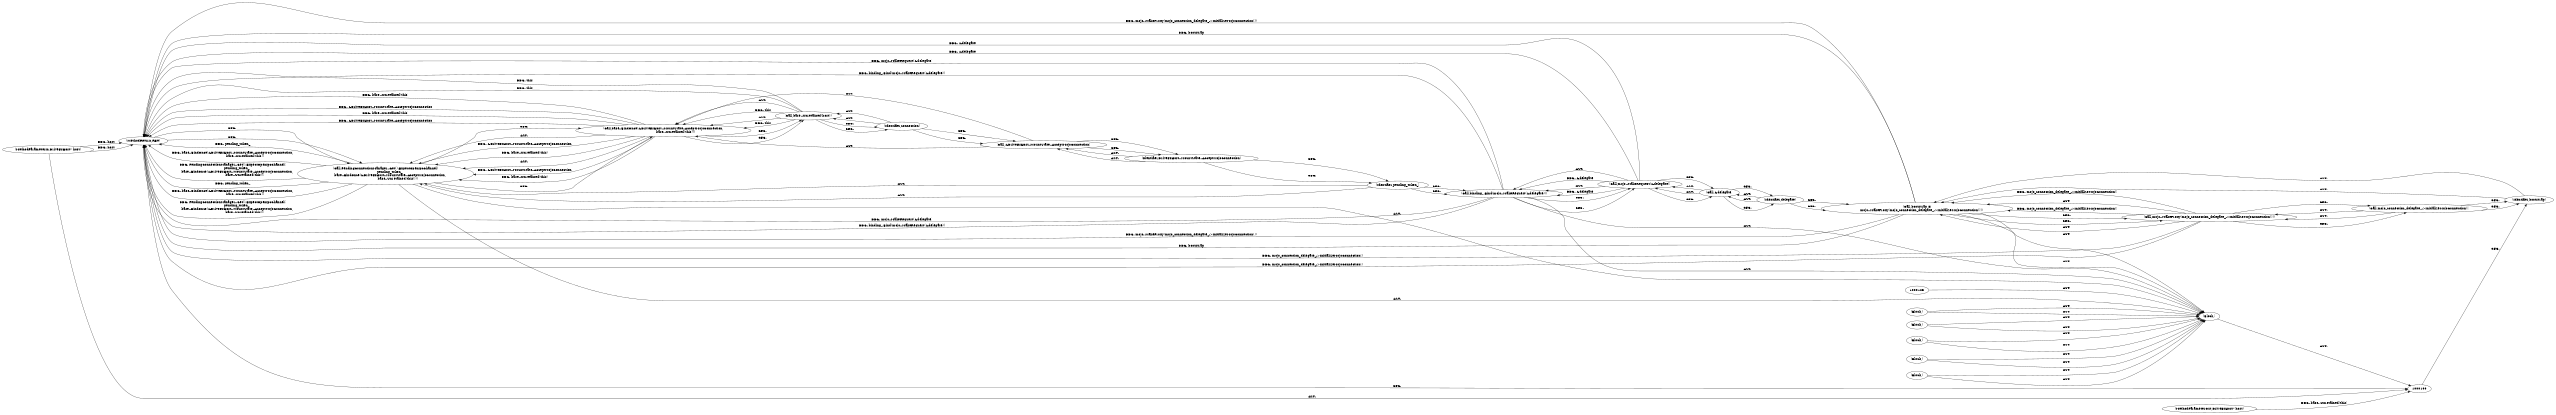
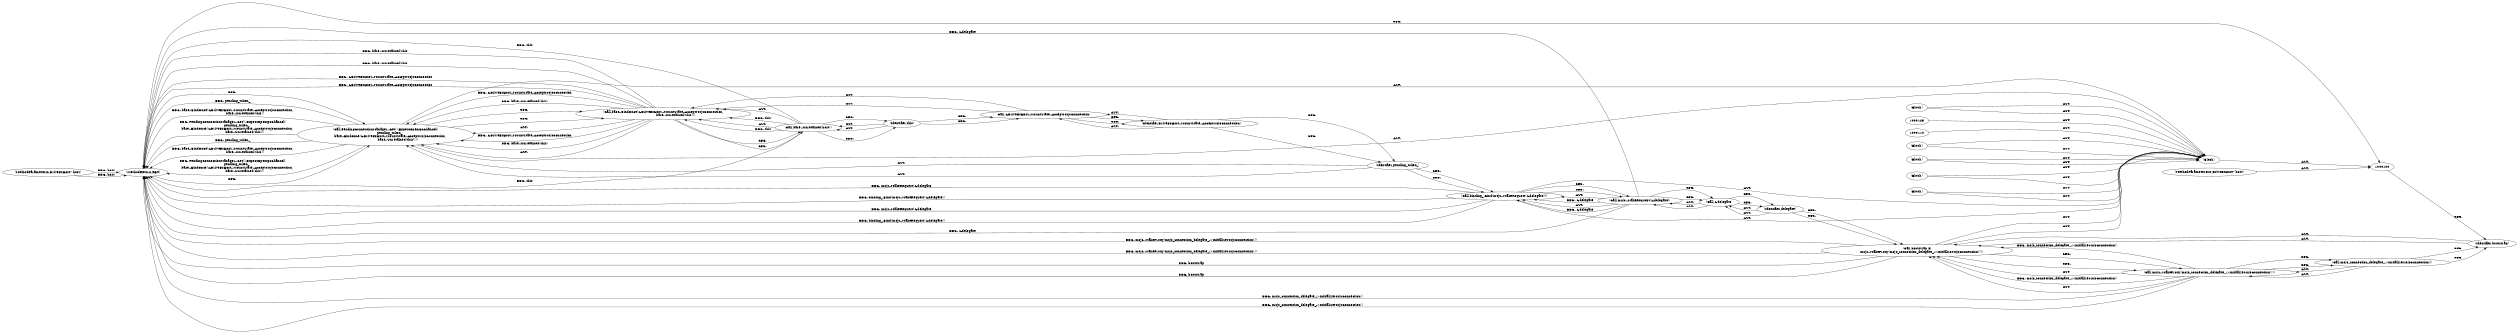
node "(Identifier,connection)": label "(Identifier,connection)" -> "(Identifier,this)"
node "1000110": added
edge "(MethodParameterIn,DriveFsHost* host)" -> "1000100": removed, label "AST:"
edge "(MethodParameterOut,DriveFsHost* host)" -> "1000100": label "DDG: base::Unretained(this)" -> "AST: "
